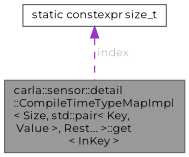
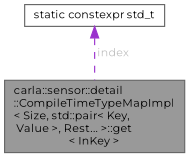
node "static constexpr size_t": label "static constexpr size_t" -> "static constexpr std_t"
